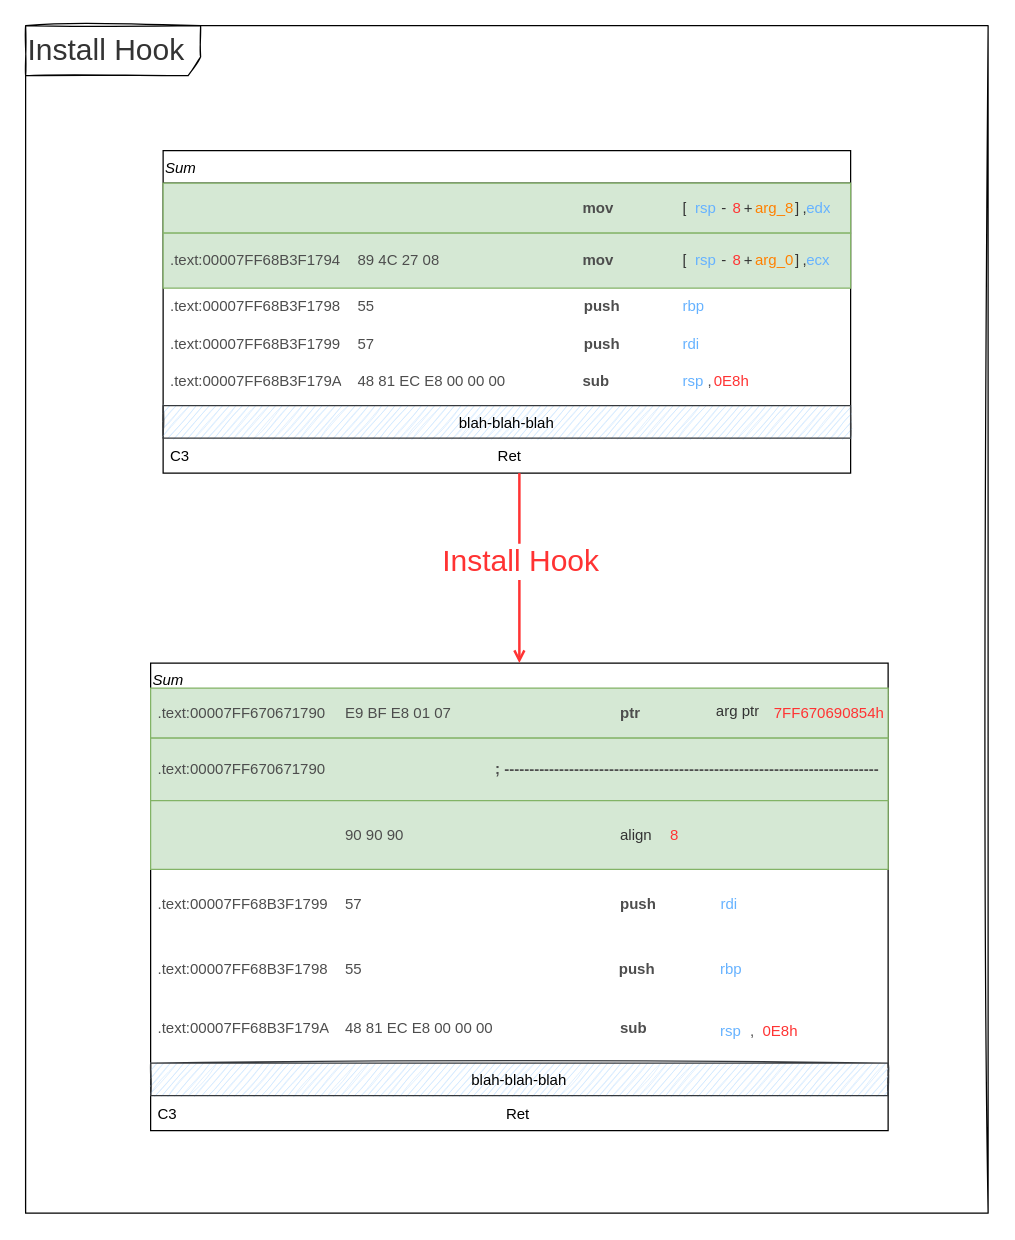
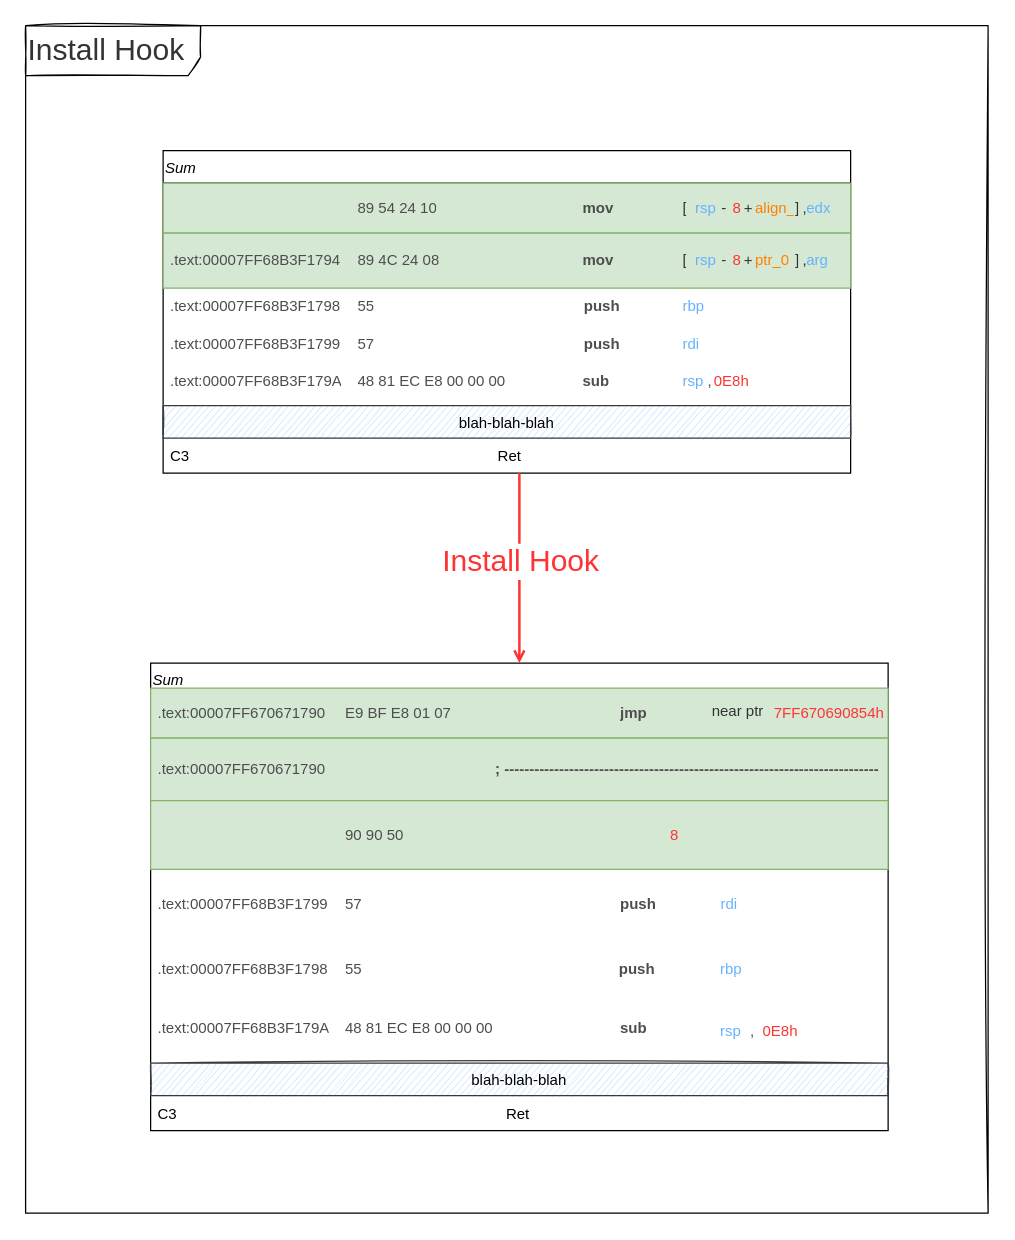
node "89 54 24 10": added
node "arg_8": label "arg_8" -> "align_8"
node "89 4C 27 08": label "89 4C 27 08" -> "89 4C 24 08"
node "arg_0": label "arg_0" -> "ptr_0"
node "ecx": label "ecx" -> "arg"
node "arg ptr": label "arg ptr" -> "near ptr"
node "ptr": label "ptr" -> "jmp"
node "align": removed
node "90 90 90": label "90 90 90" -> "90 90 50"
